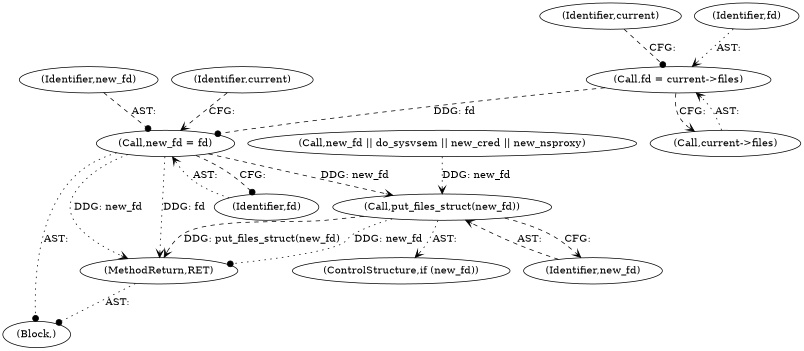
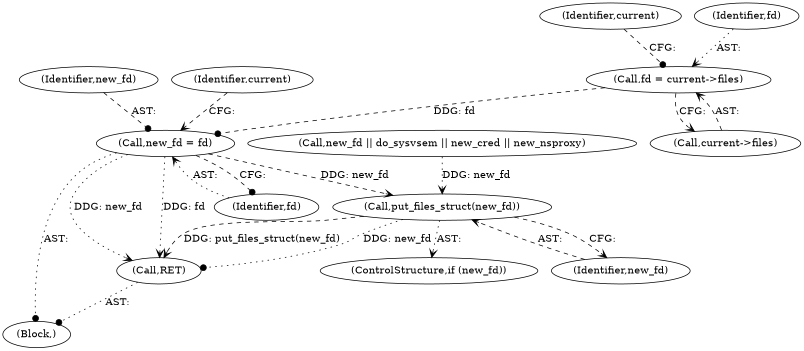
edge "(Call,current->files)" -> "(Call,fd = current->files)": style dotted -> dashed
node "(MethodReturn,RET)": label "(MethodReturn,RET)" -> "(Call,RET)"
